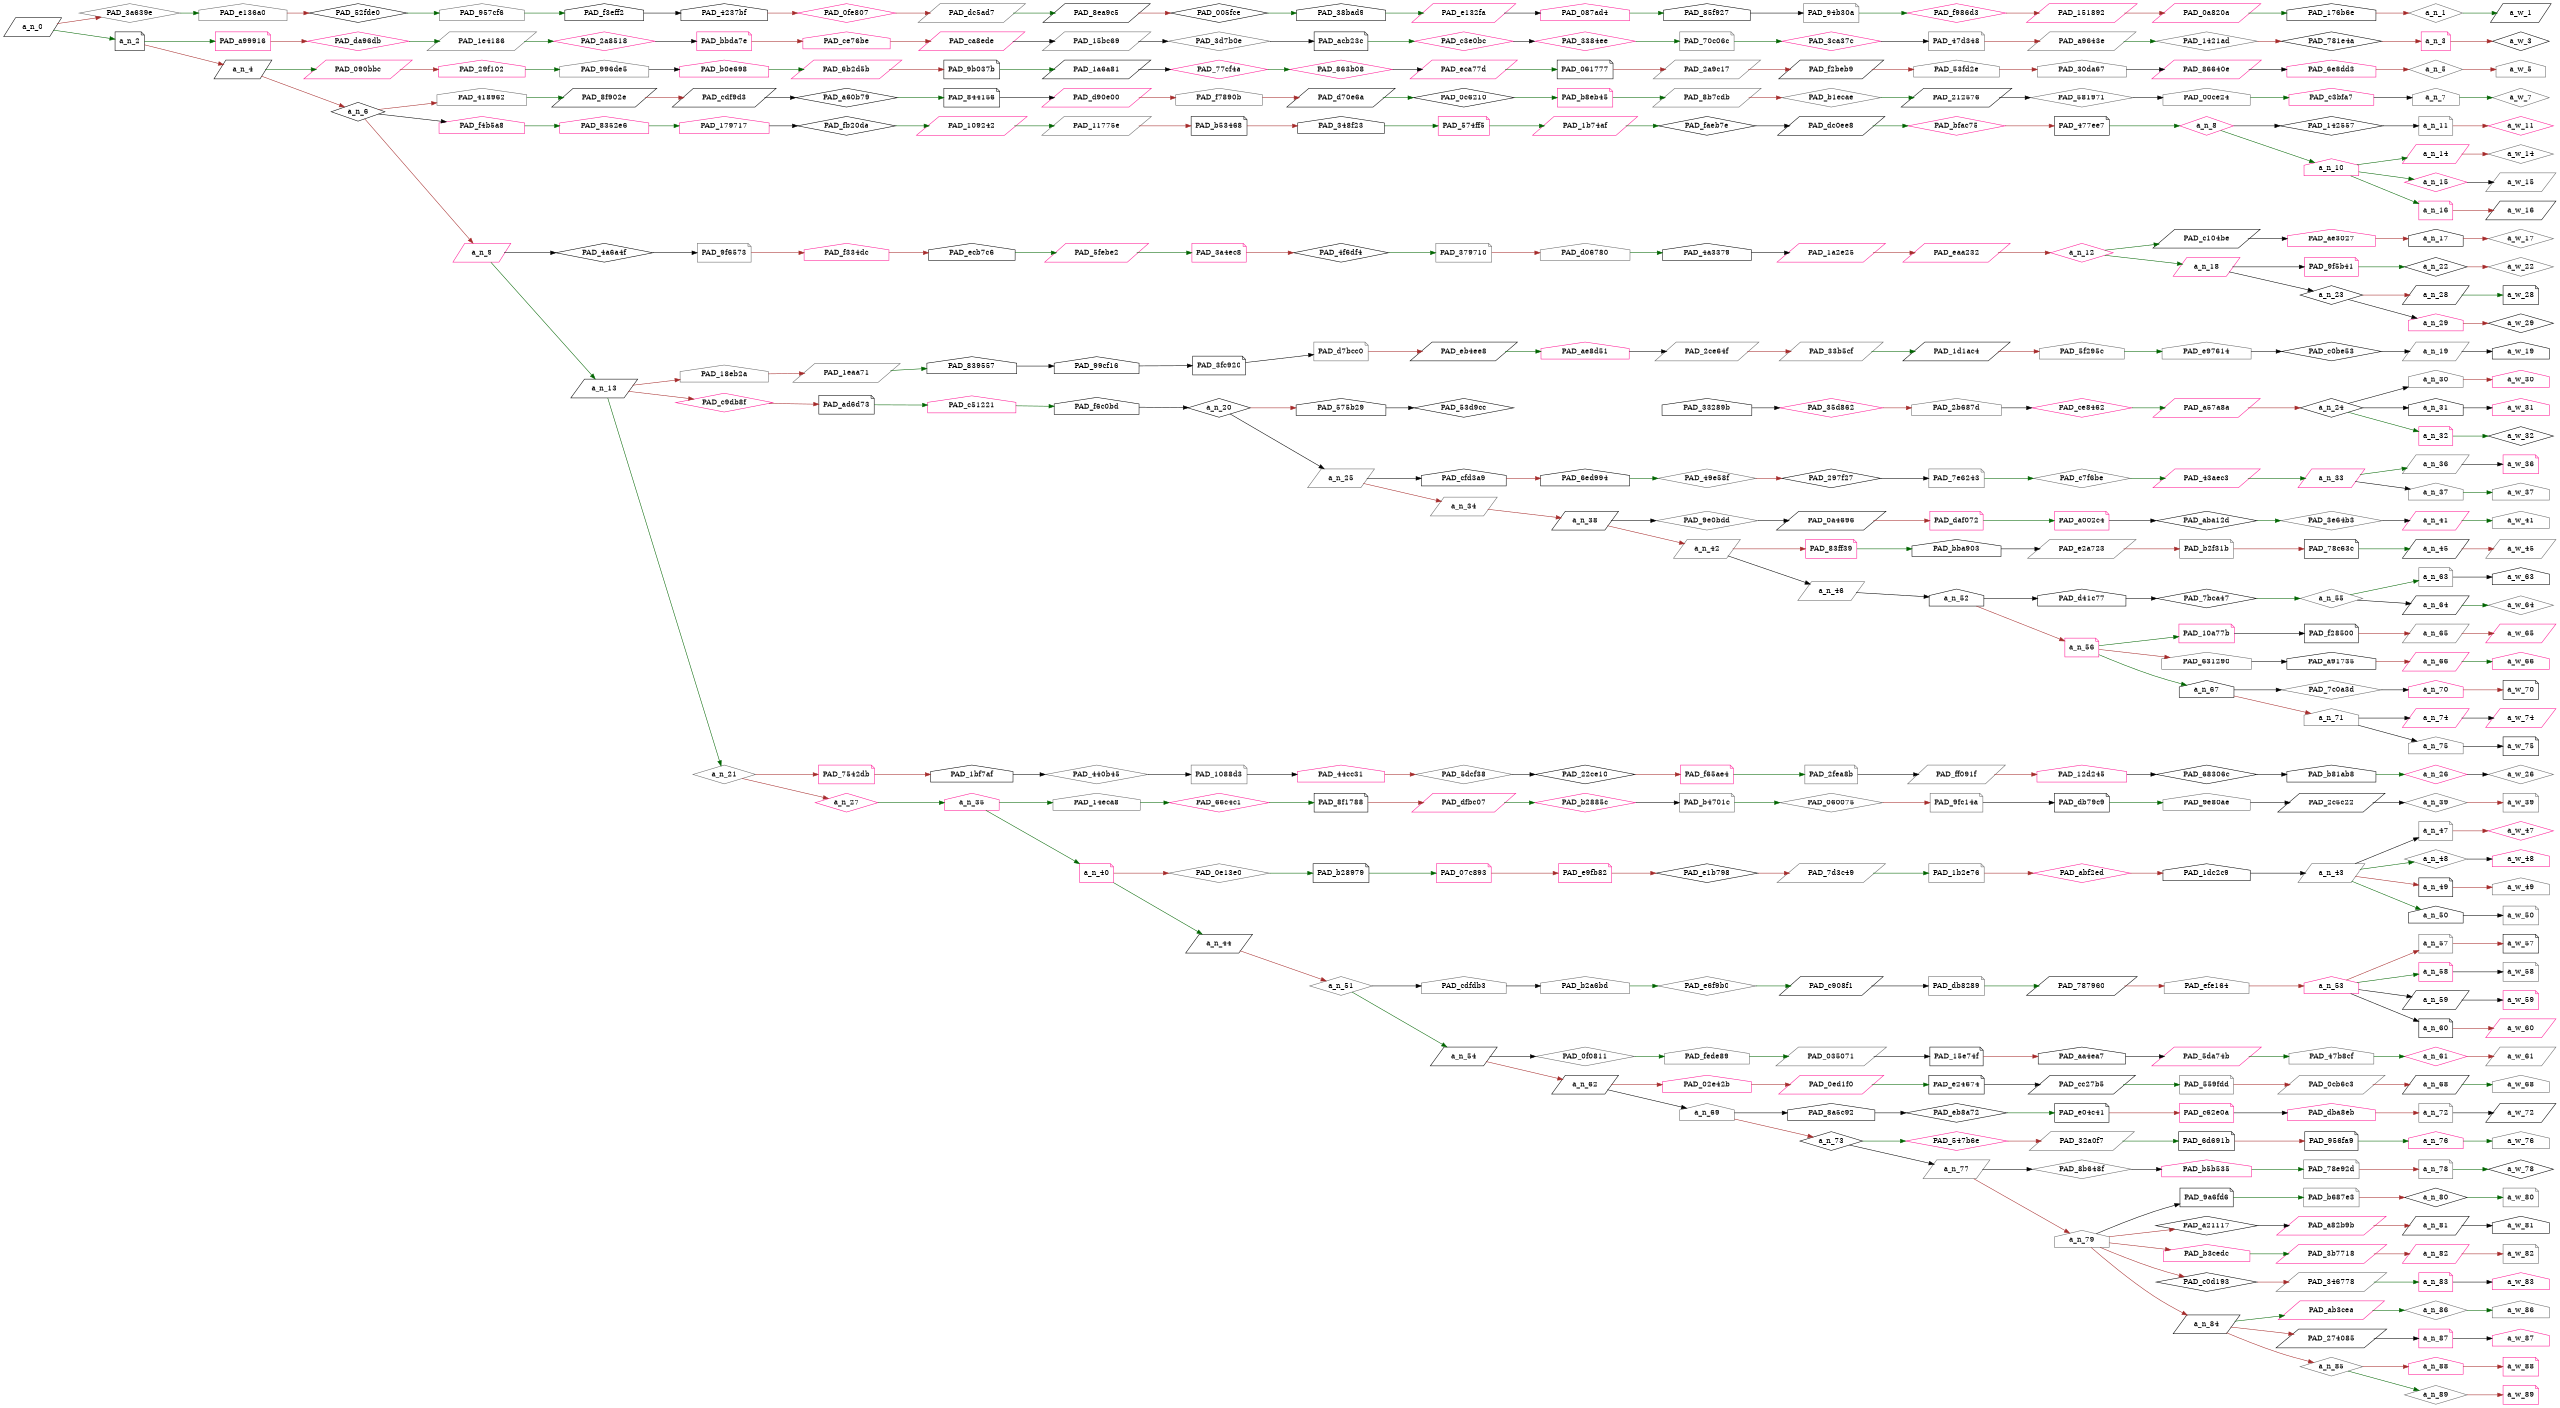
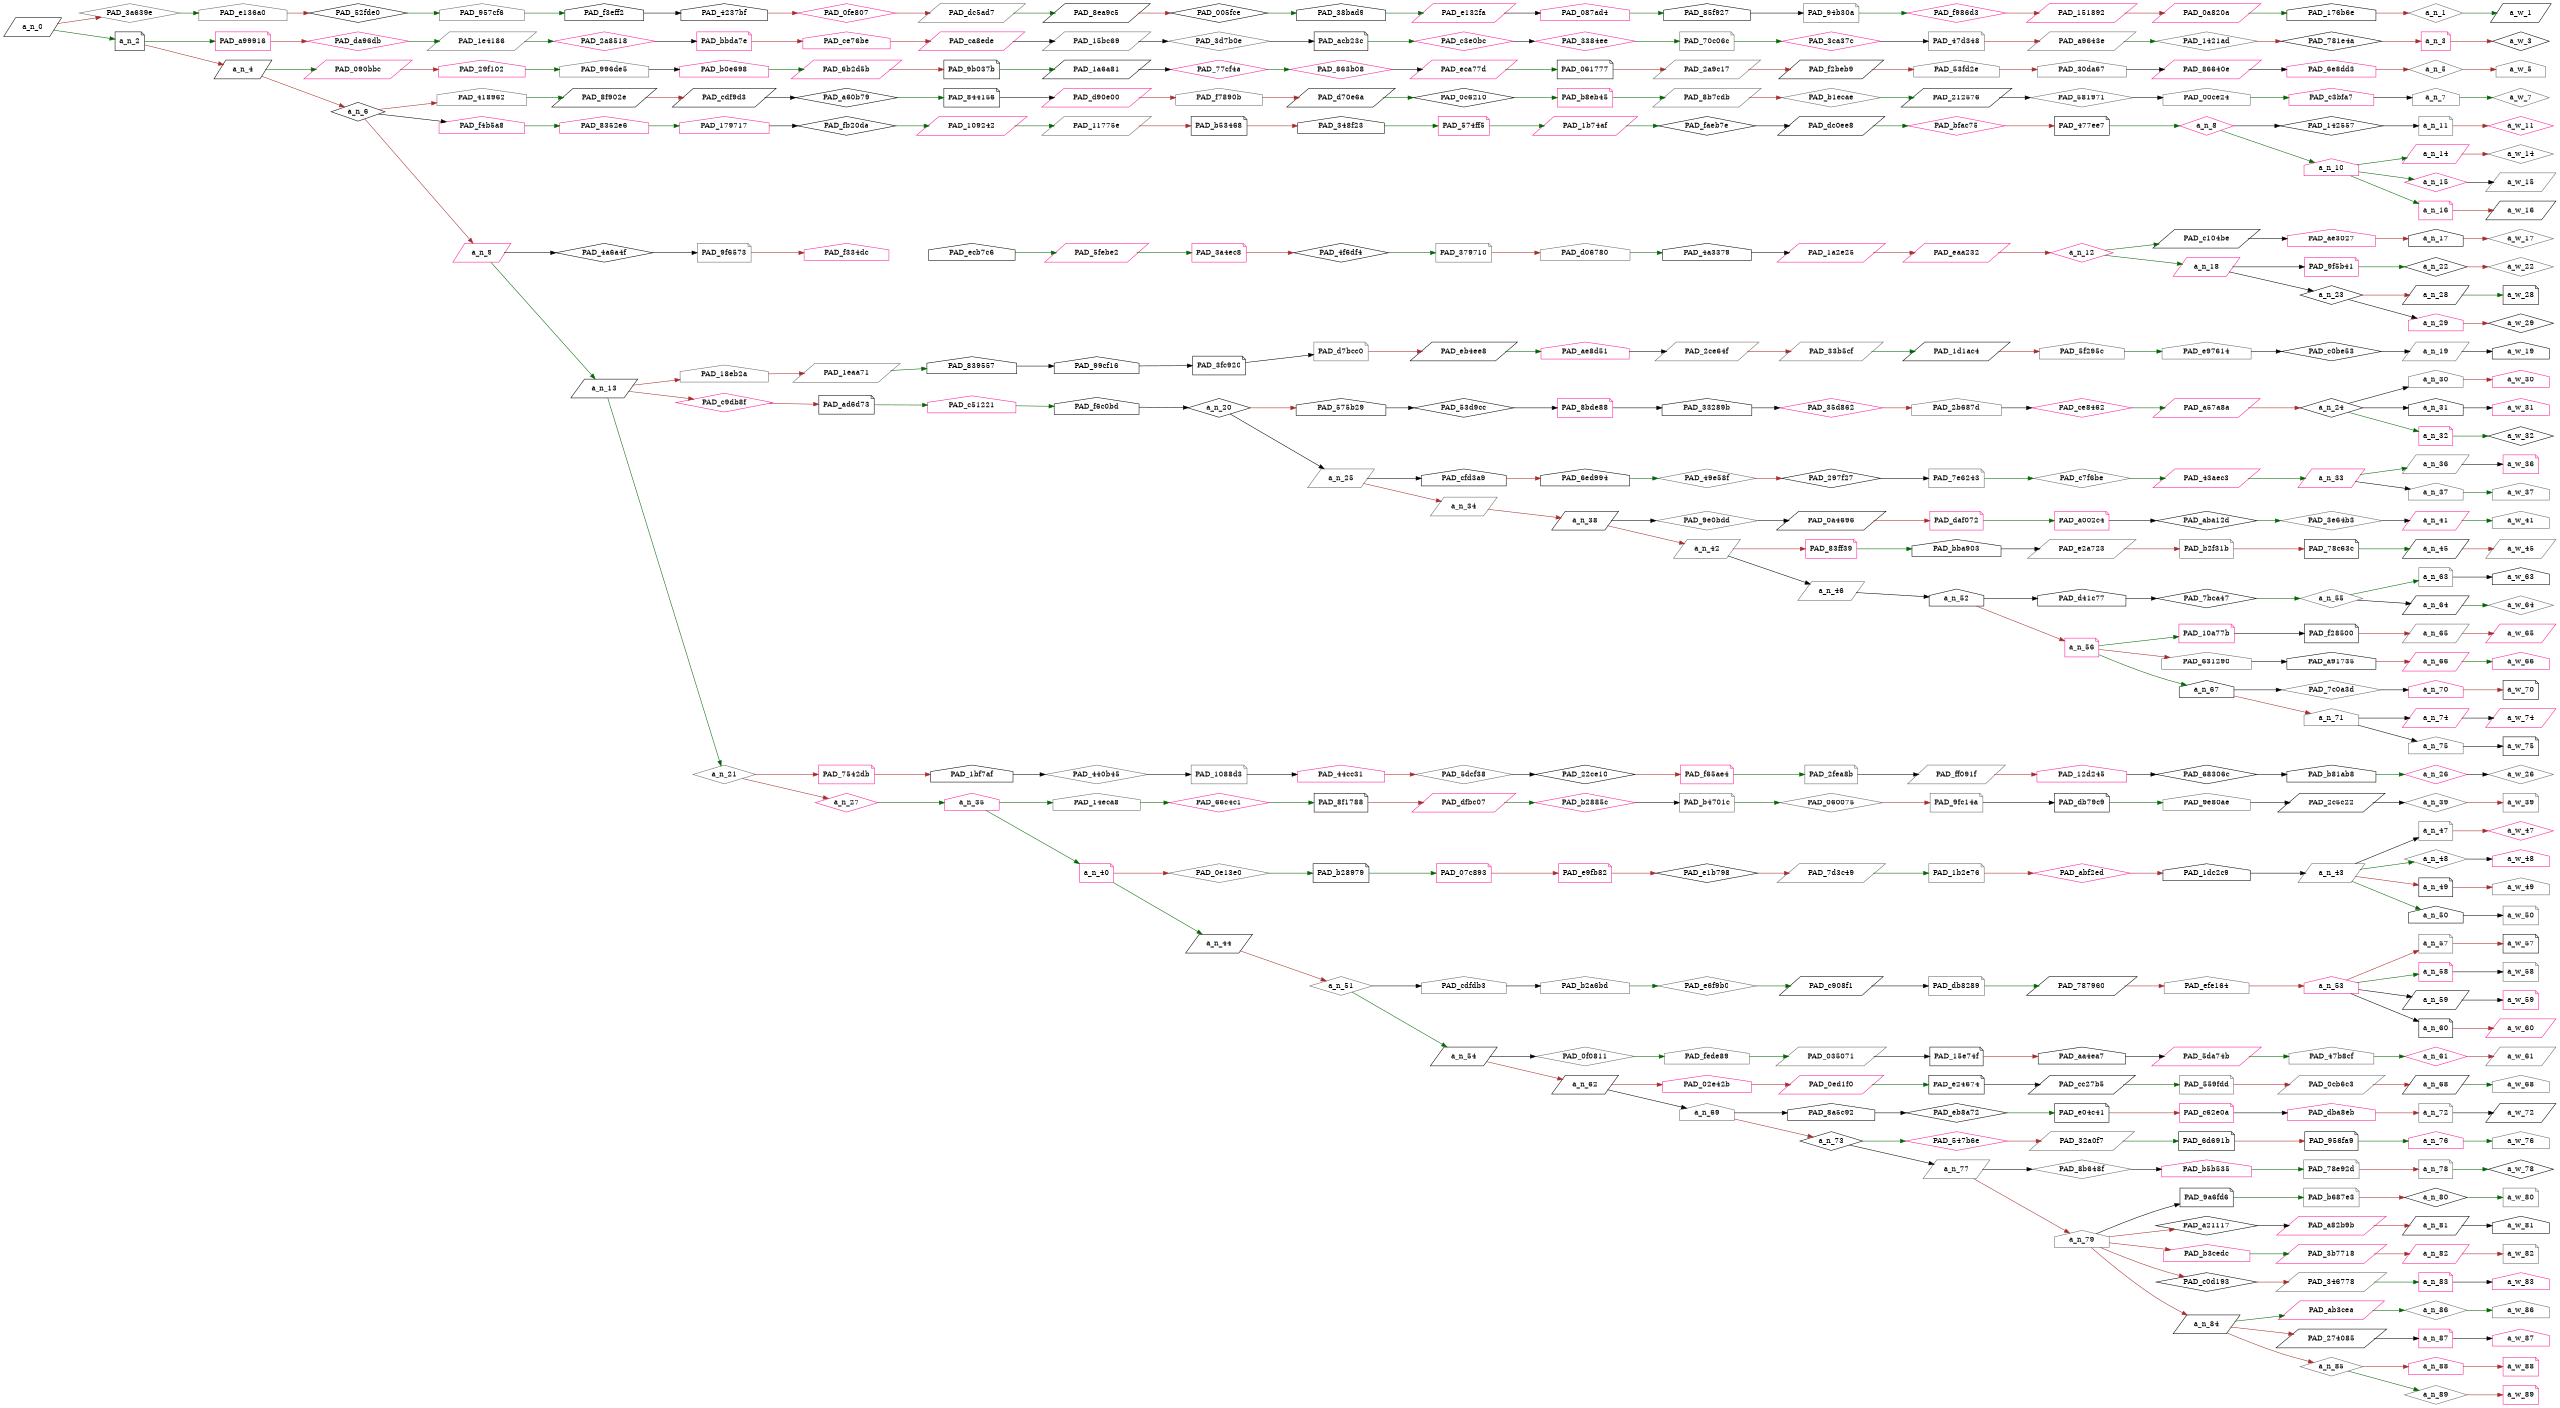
edge "PAD_f334dc" -> "PAD_ecb7c6": removed
node "PAD_8bde88": added
